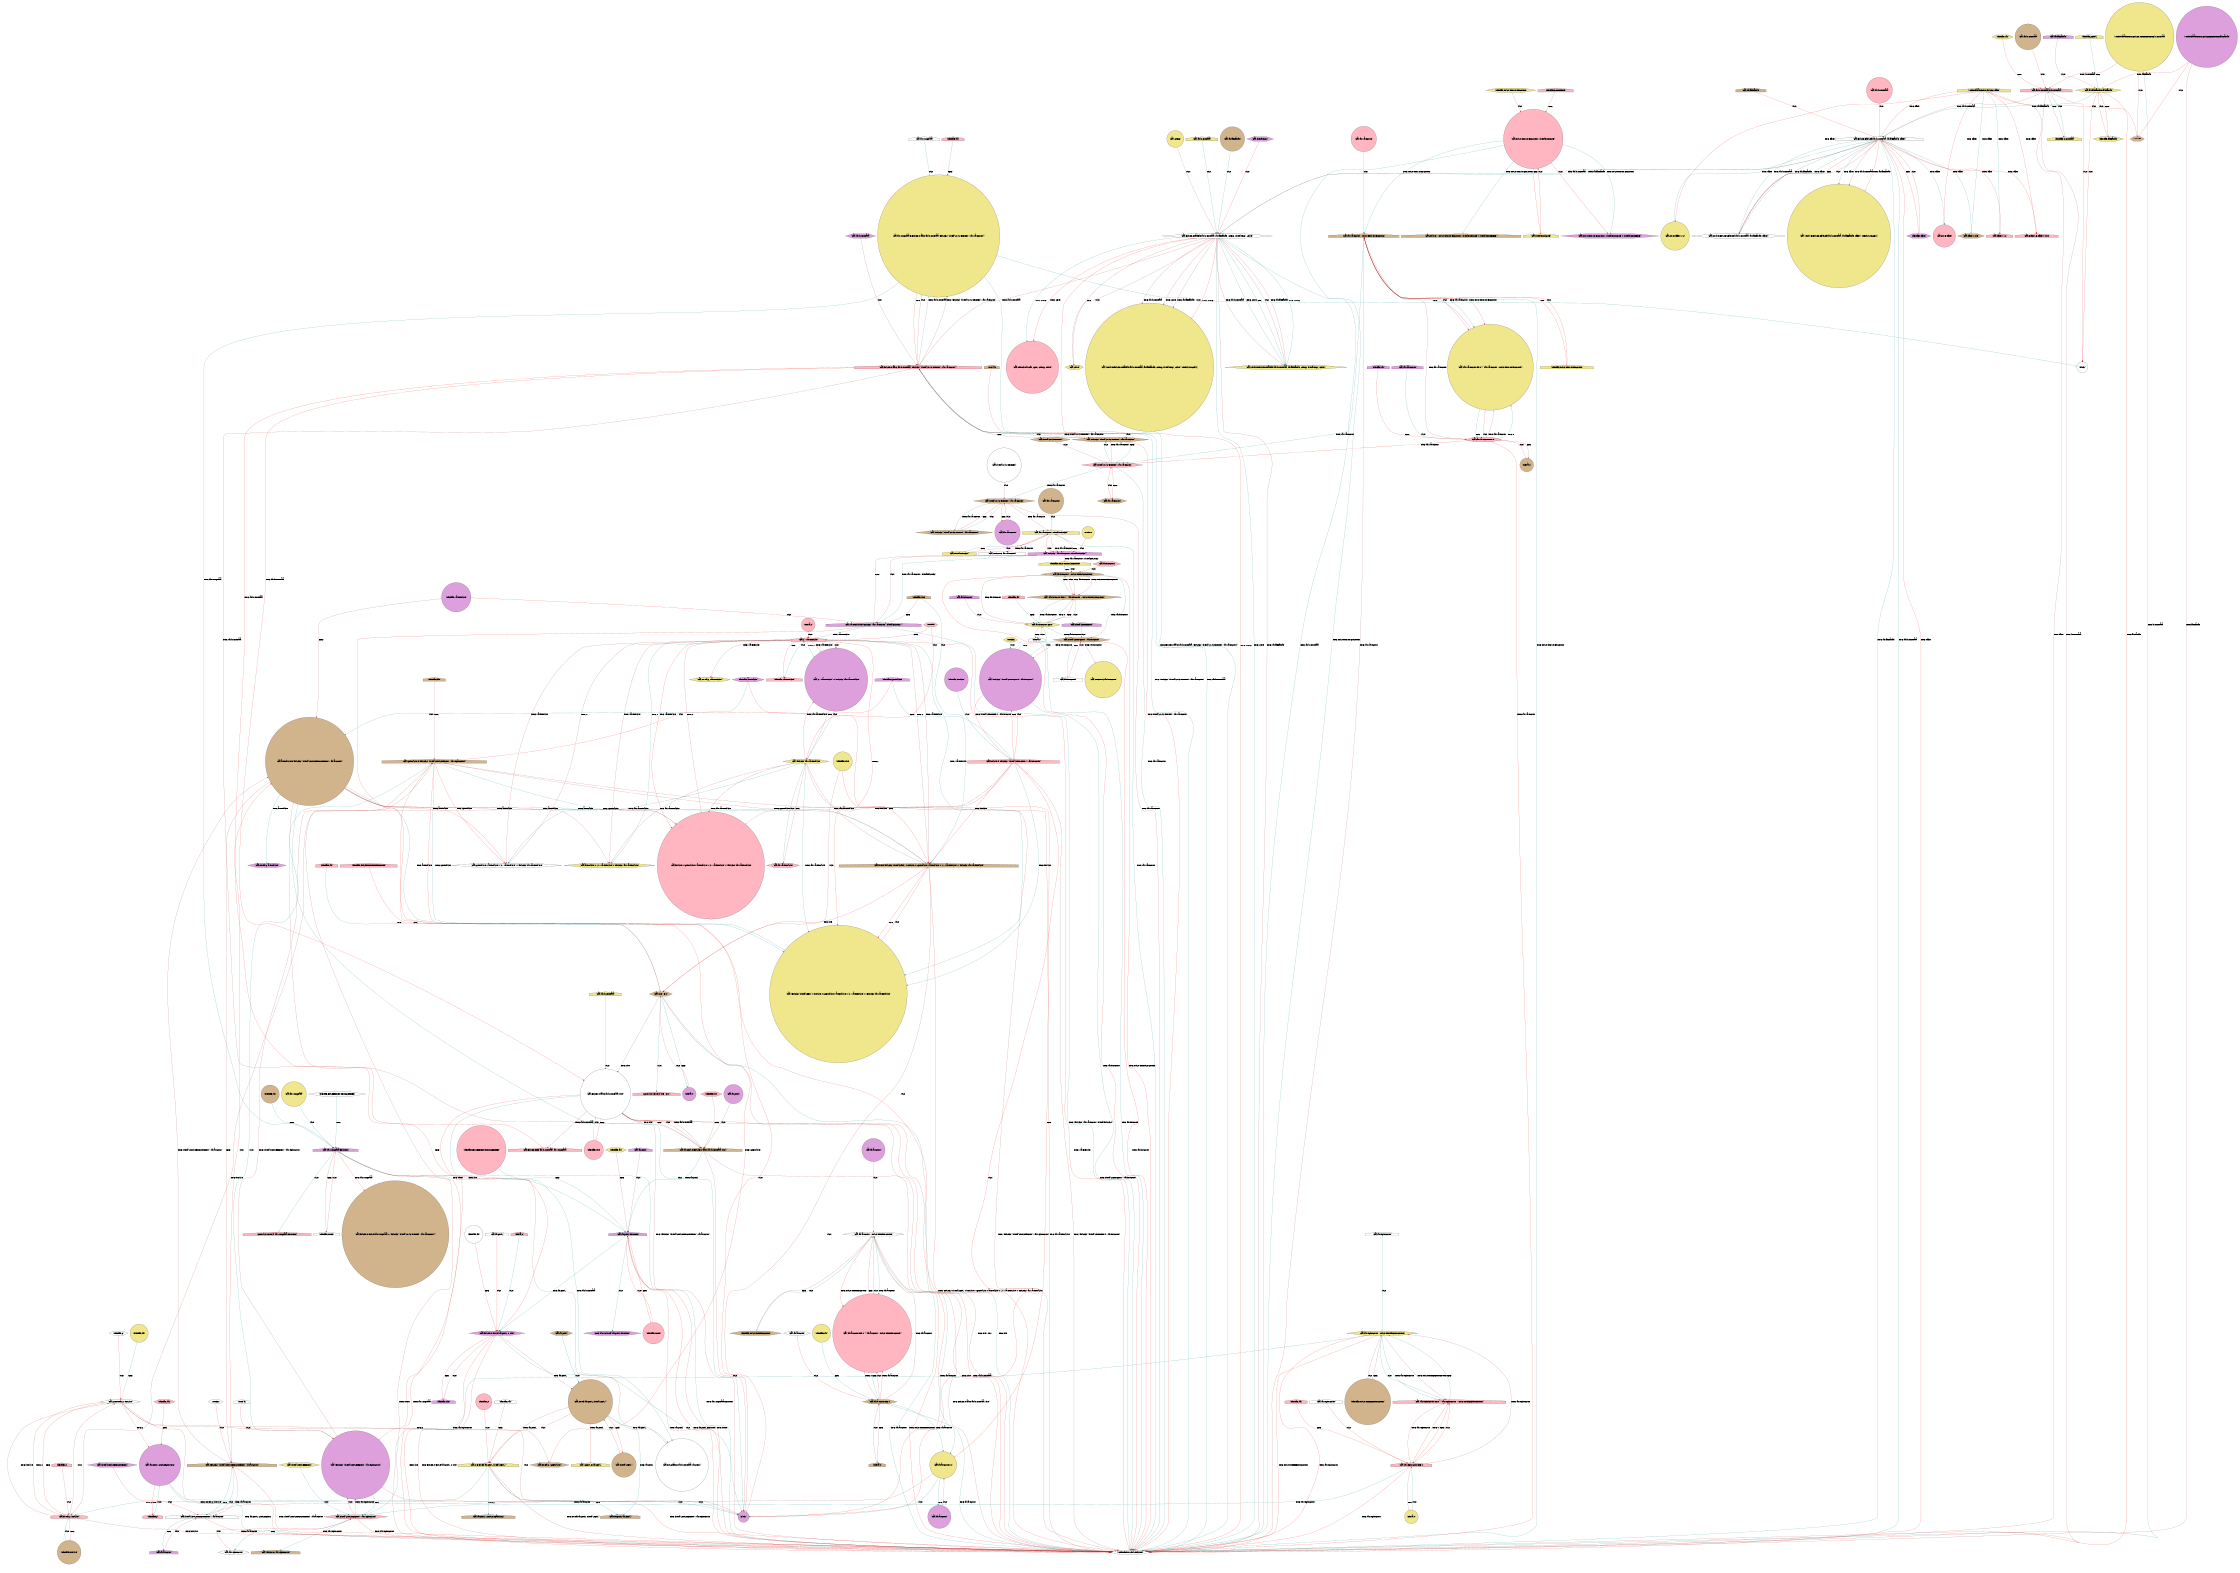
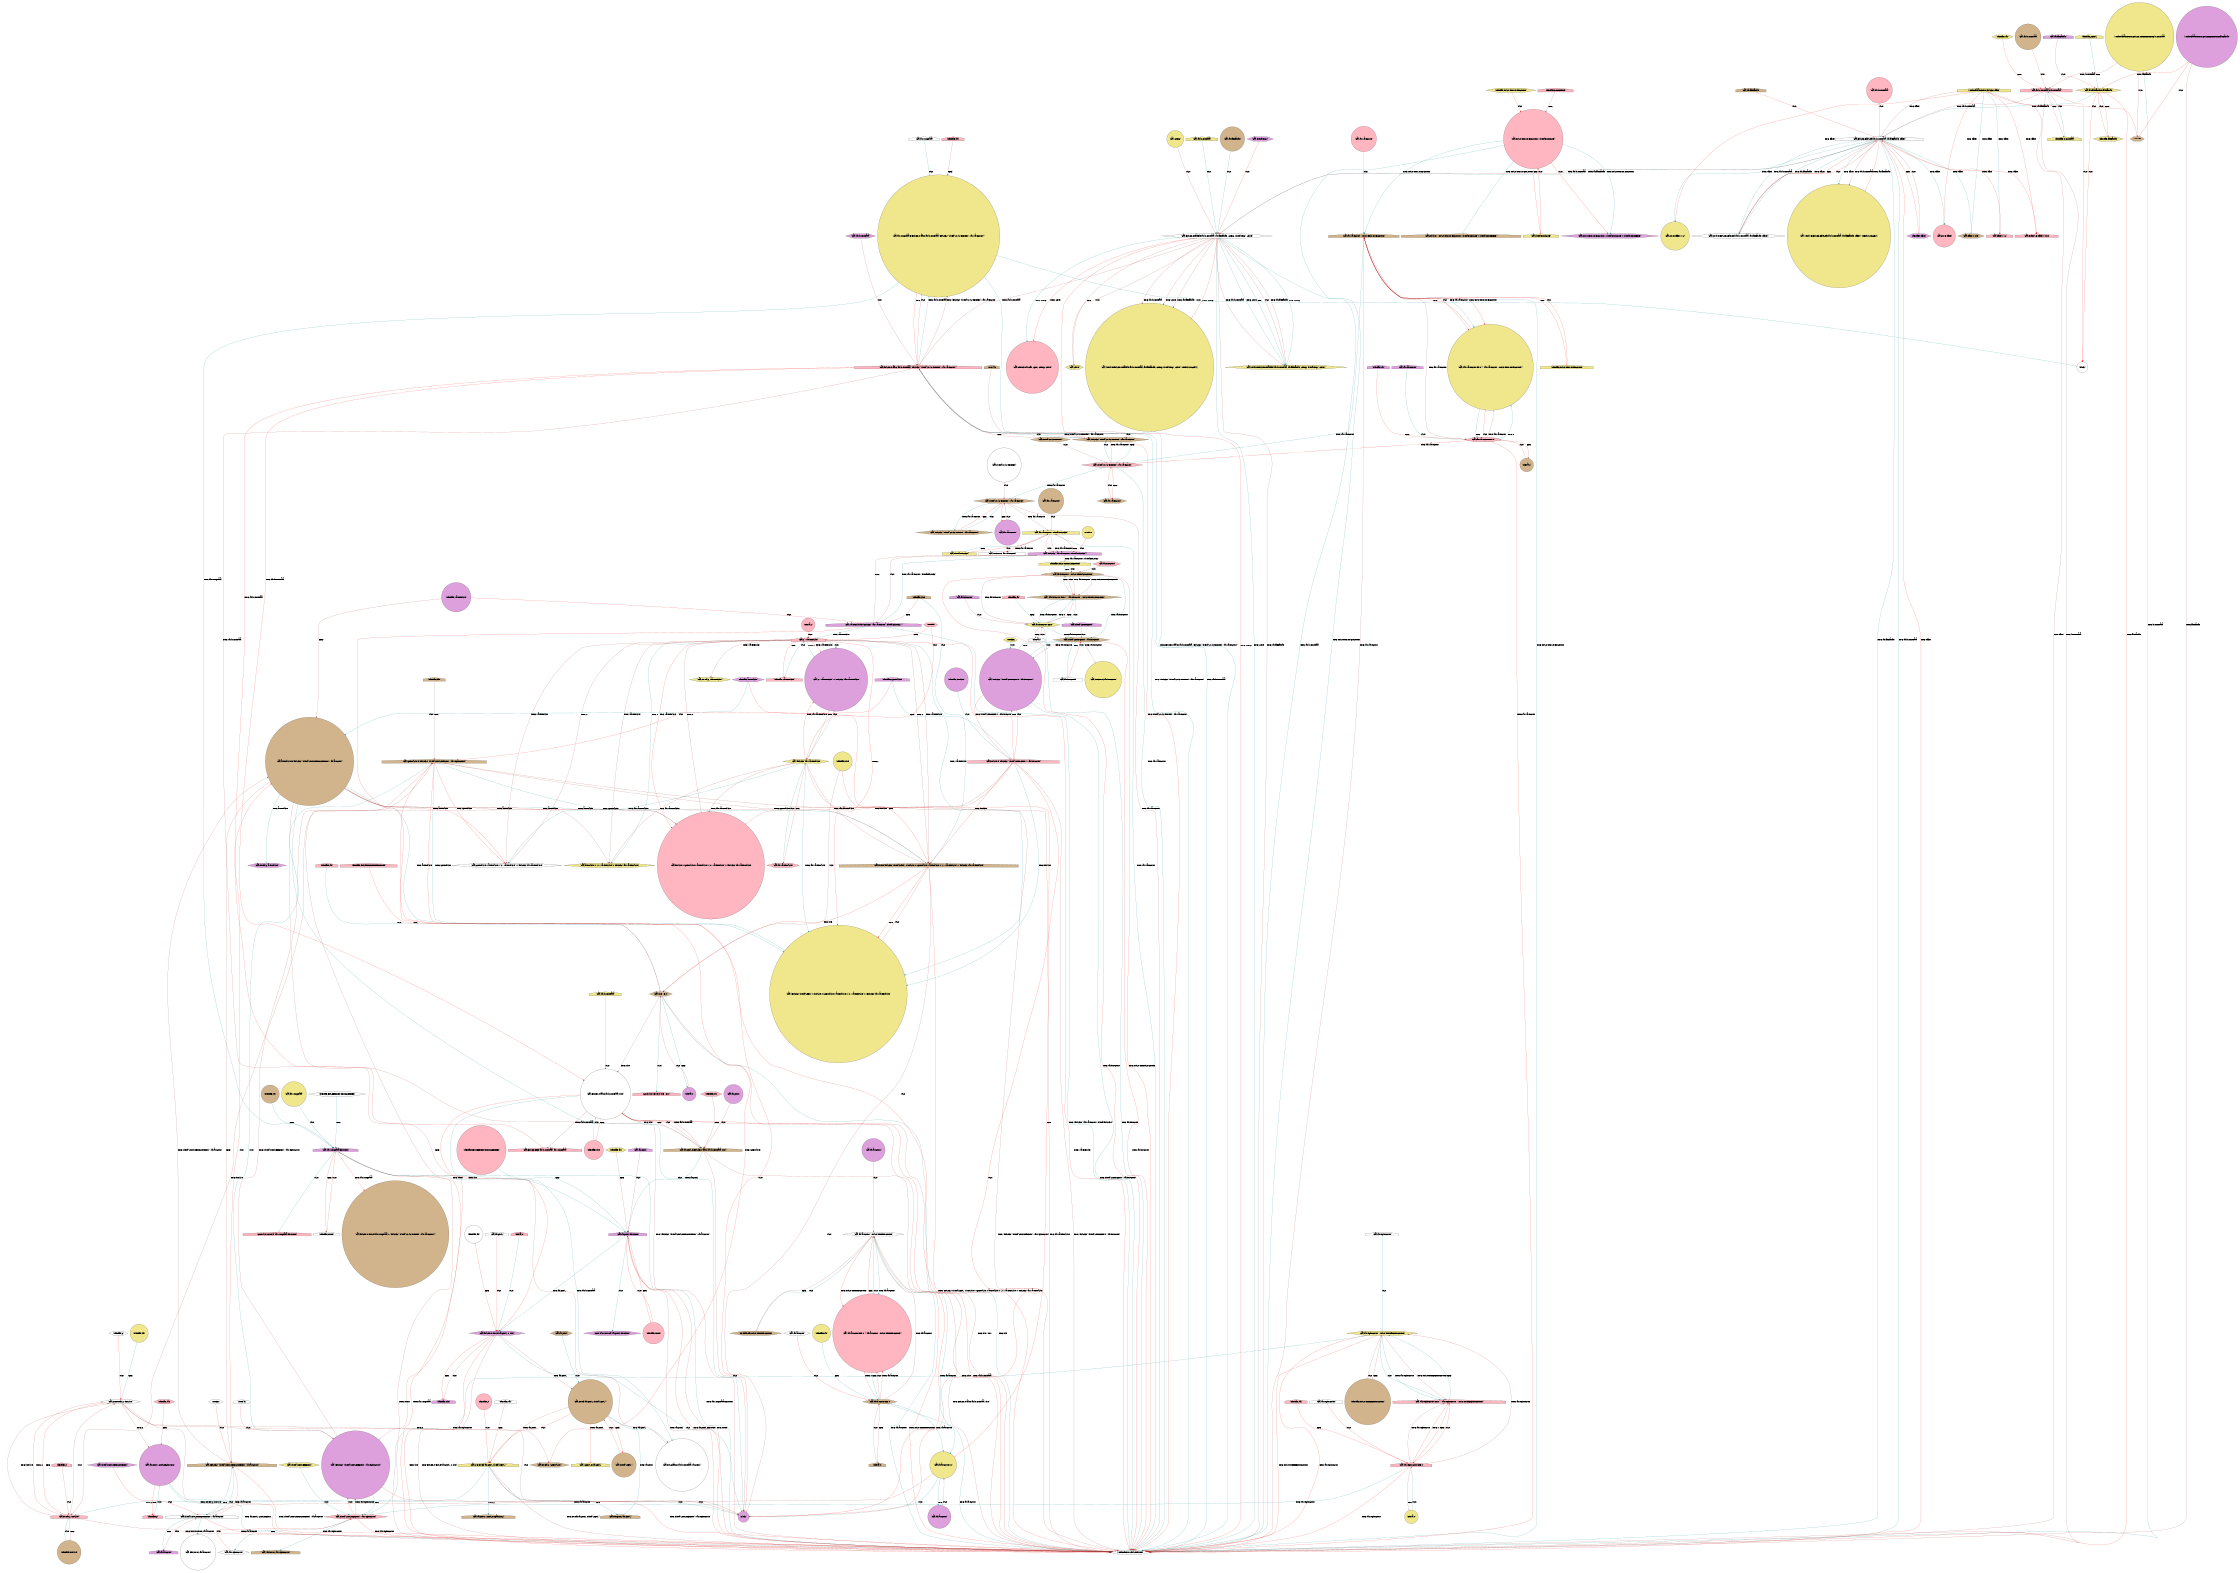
node "(Identifier,DLS_MAX_ART_COUNT)": label "(Identifier,DLS_MAX_ART_COUNT)" -> "(HWFileSeek,DLS_MAX_ART_COUNT)"
node "(Call,(EAS_U16) dls.artCount)": added
